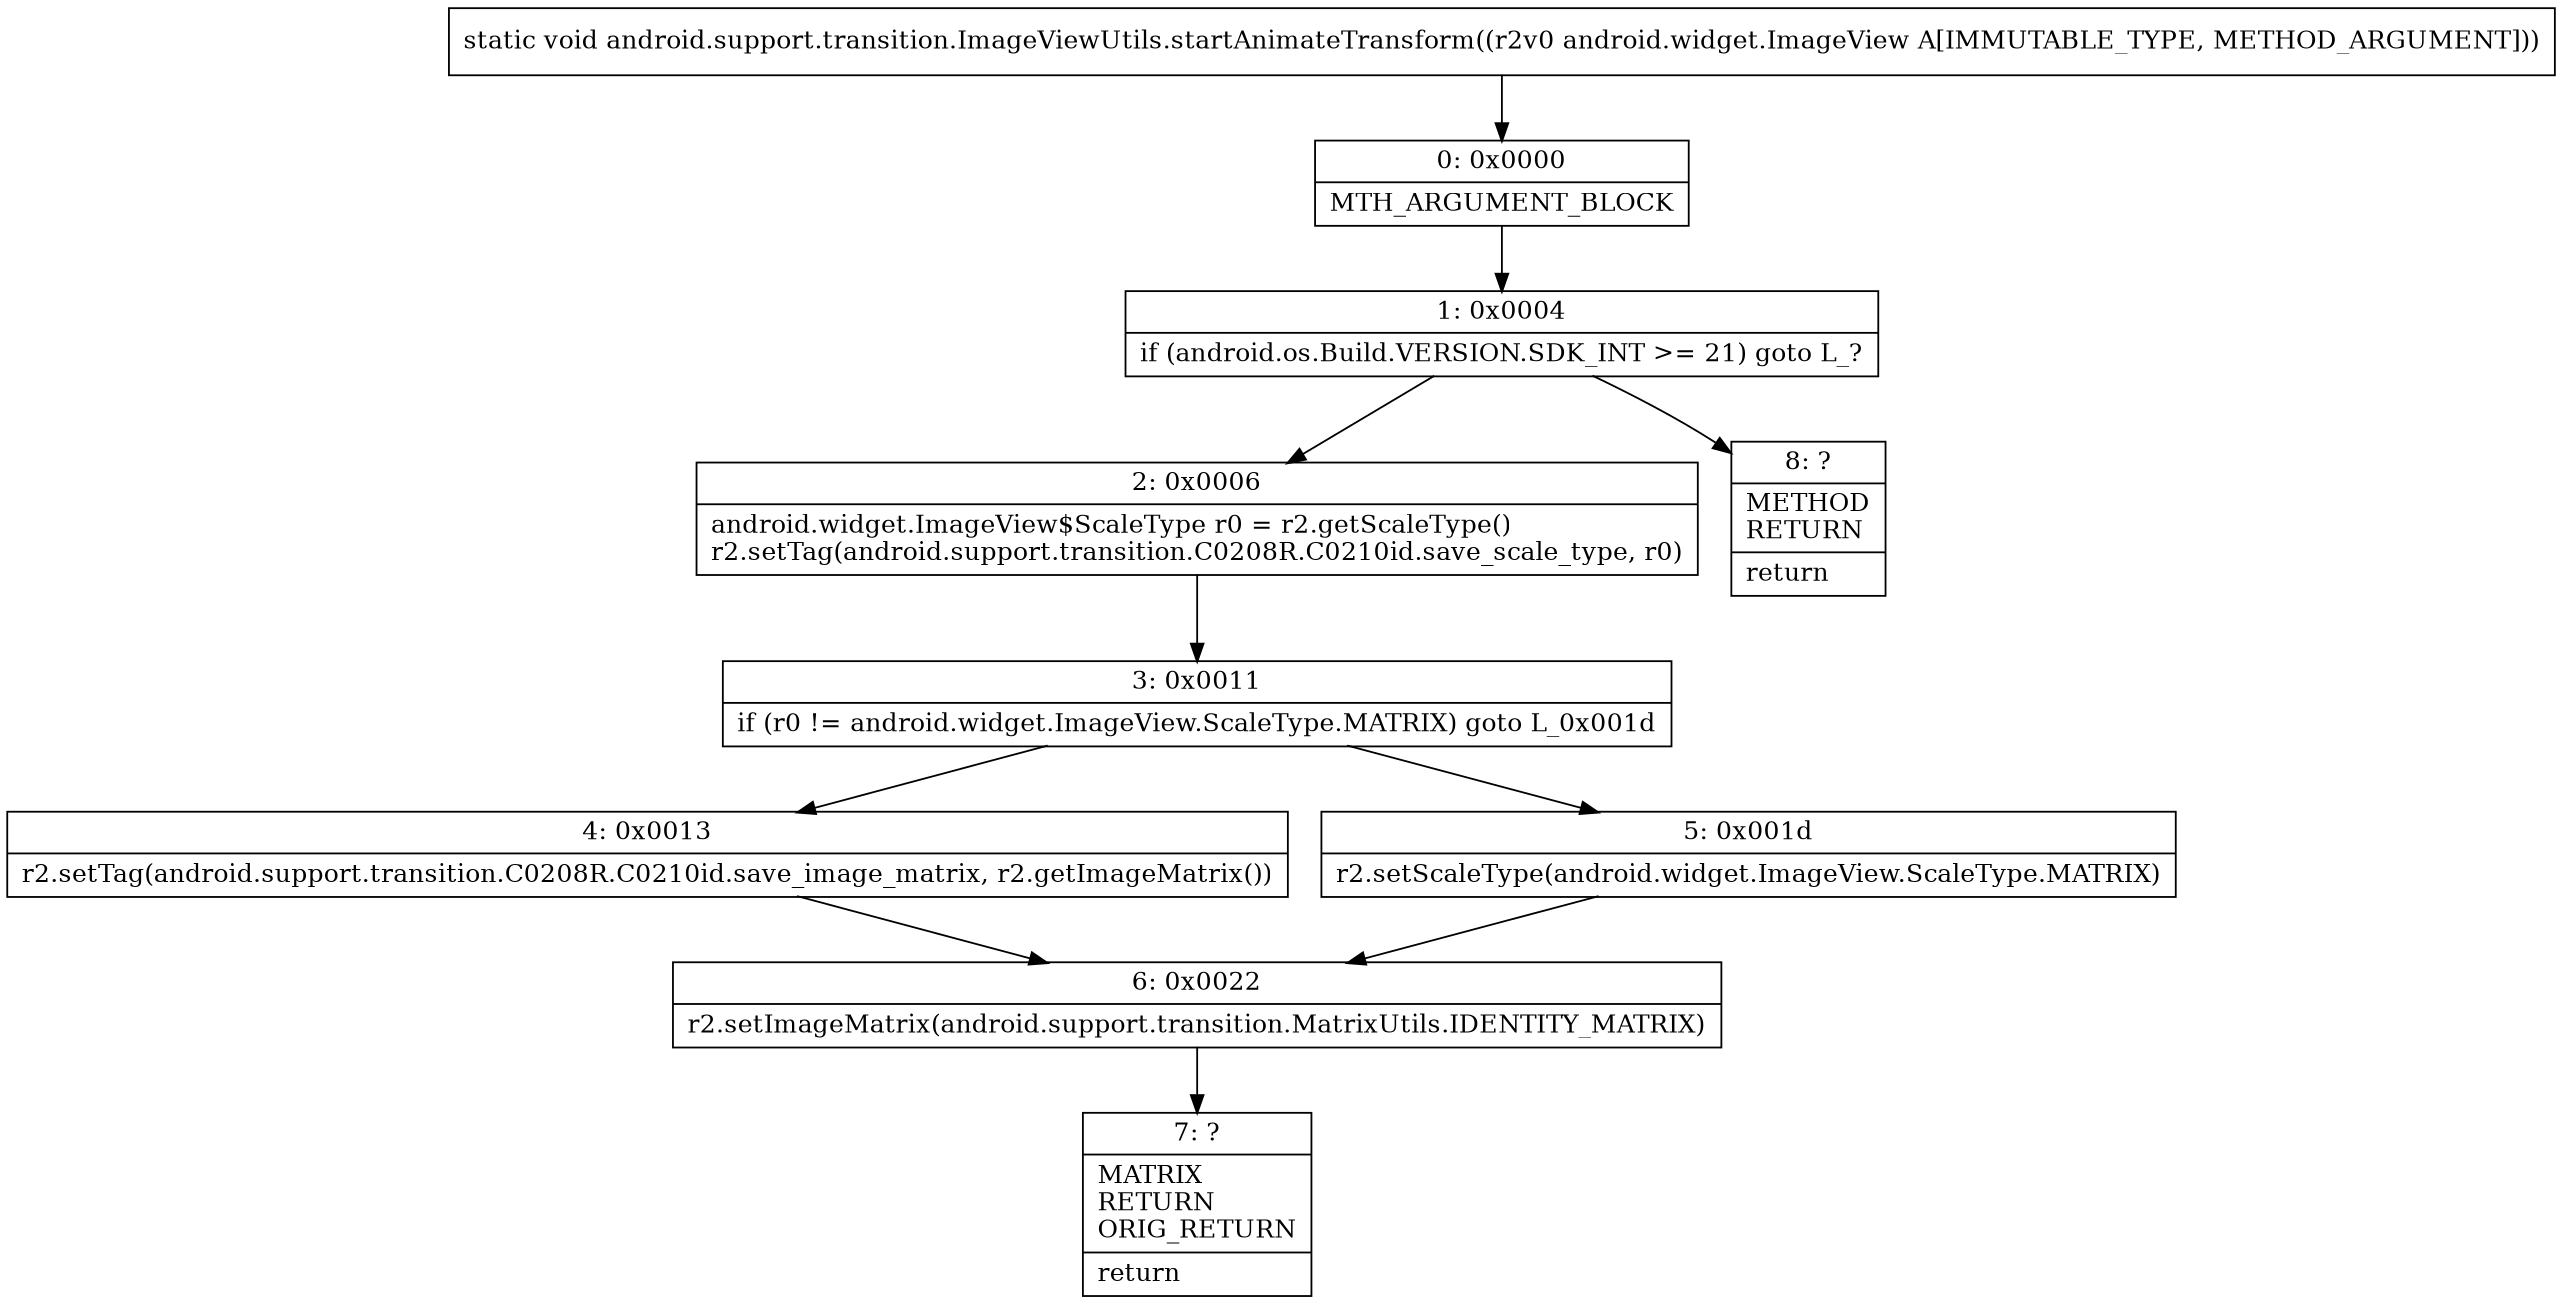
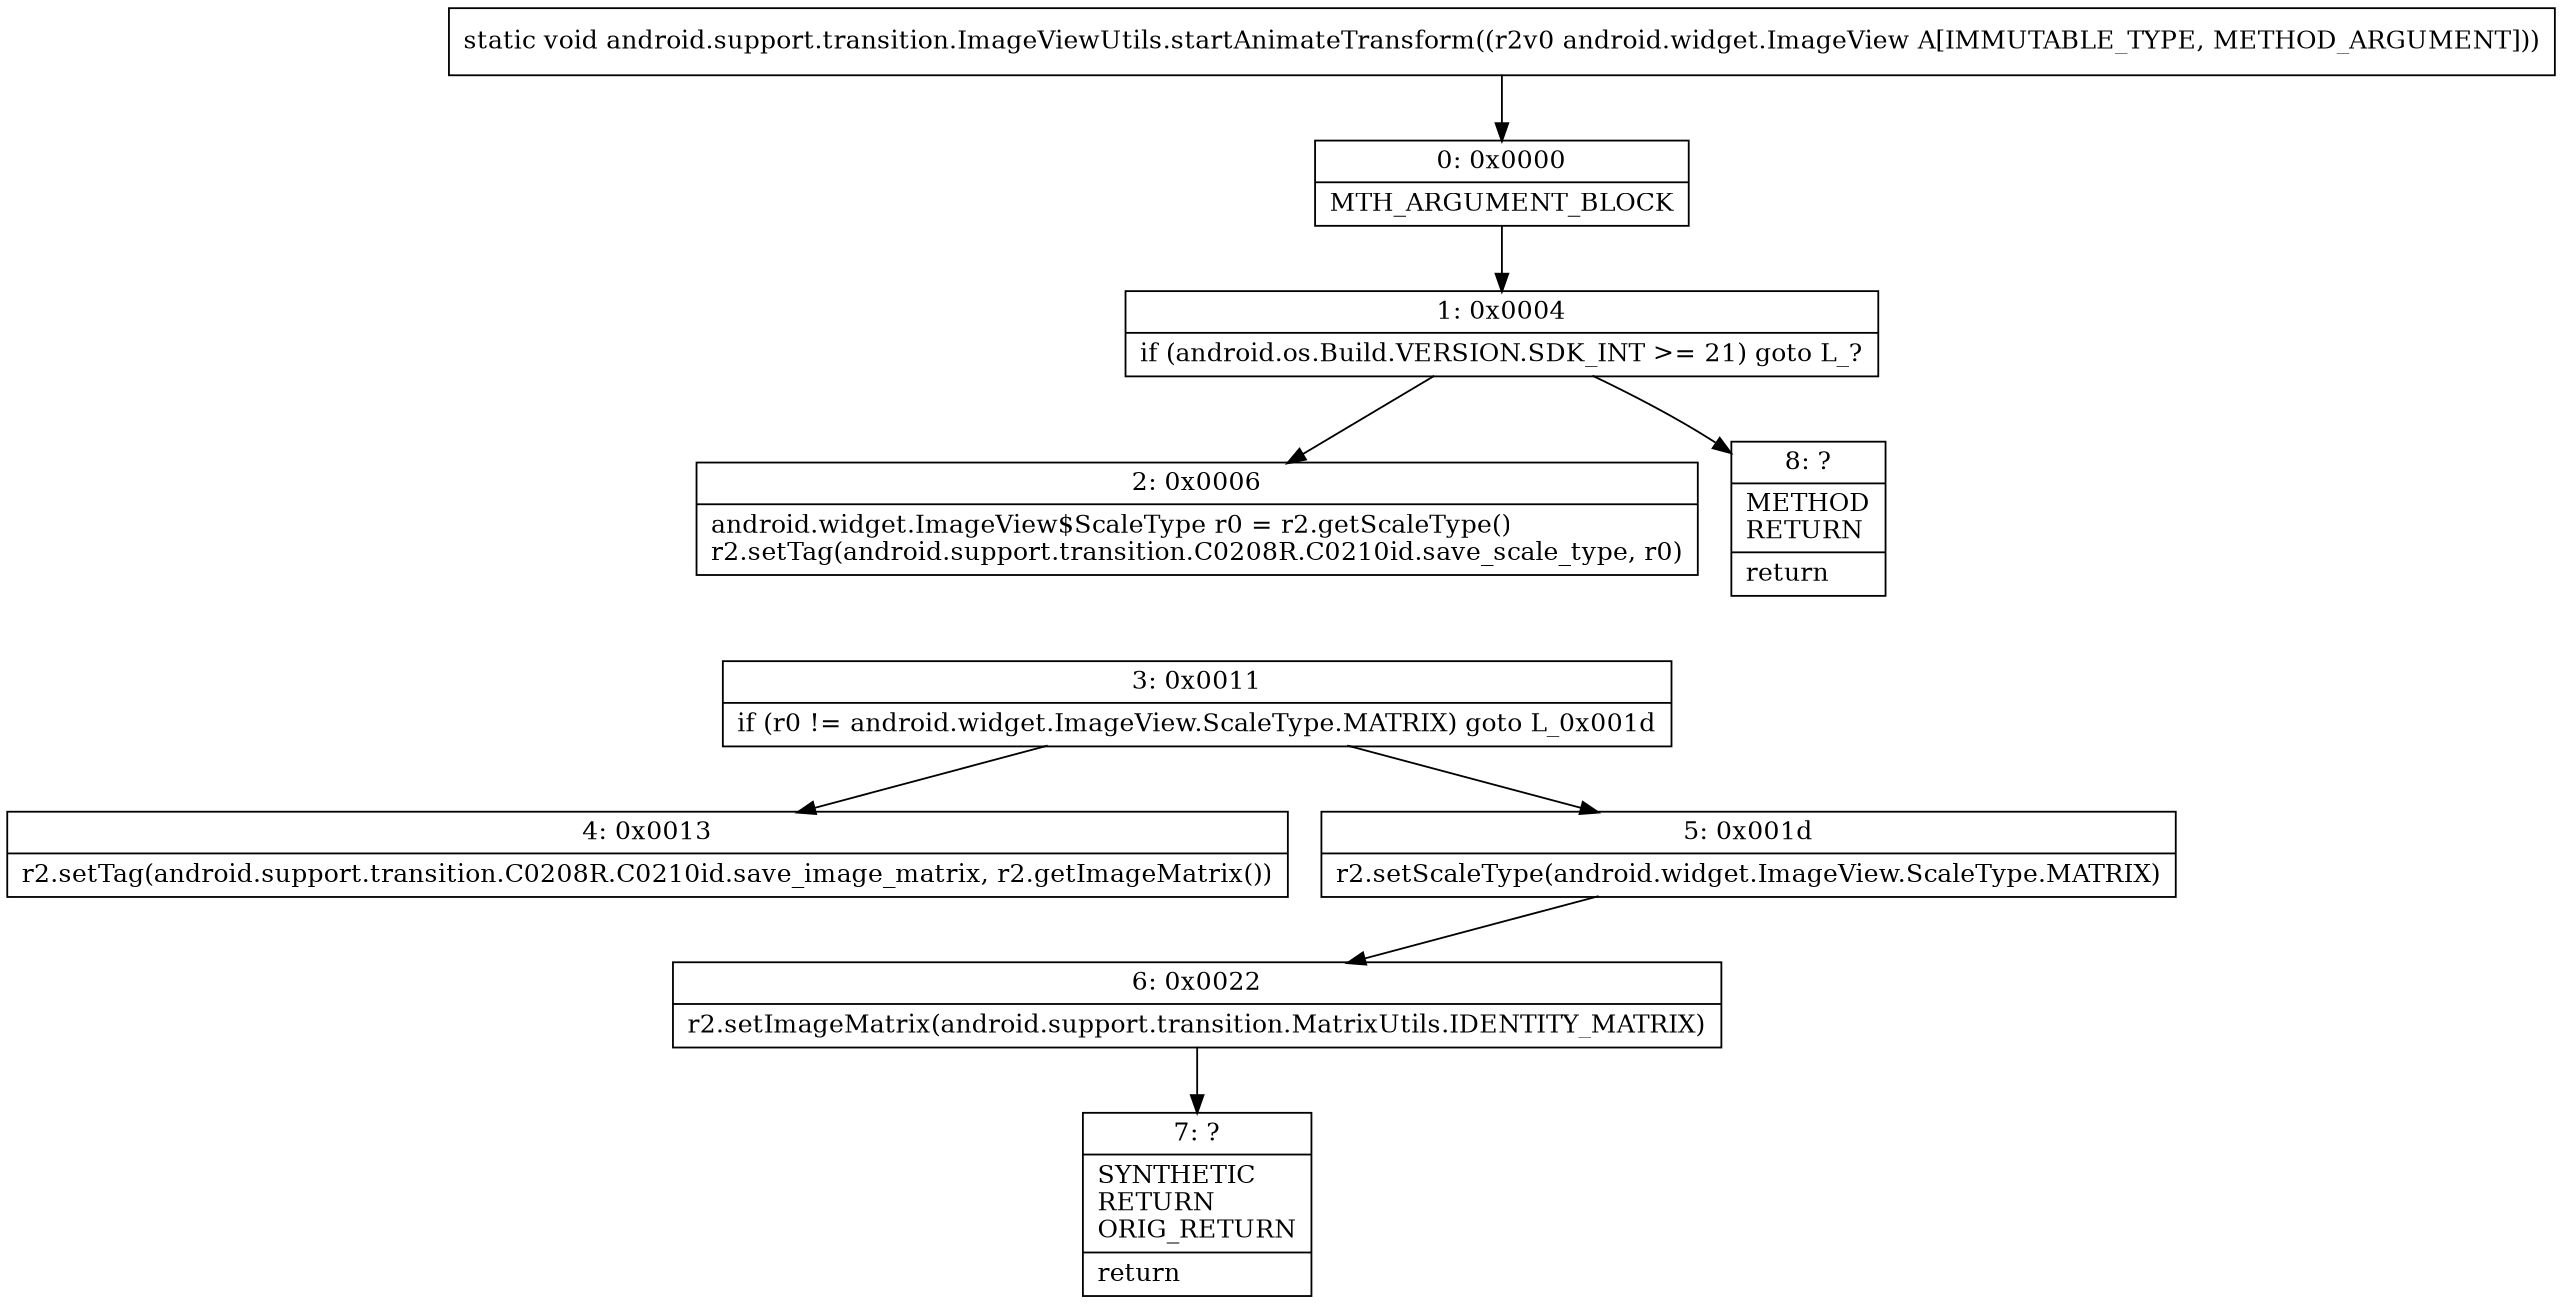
edge "2: 0x0006" -> "3: 0x0011": removed
edge "4: 0x0013" -> "6: 0x0022": removed
node "7: ?": text "MATRIX" -> "SYNTHETIC"
